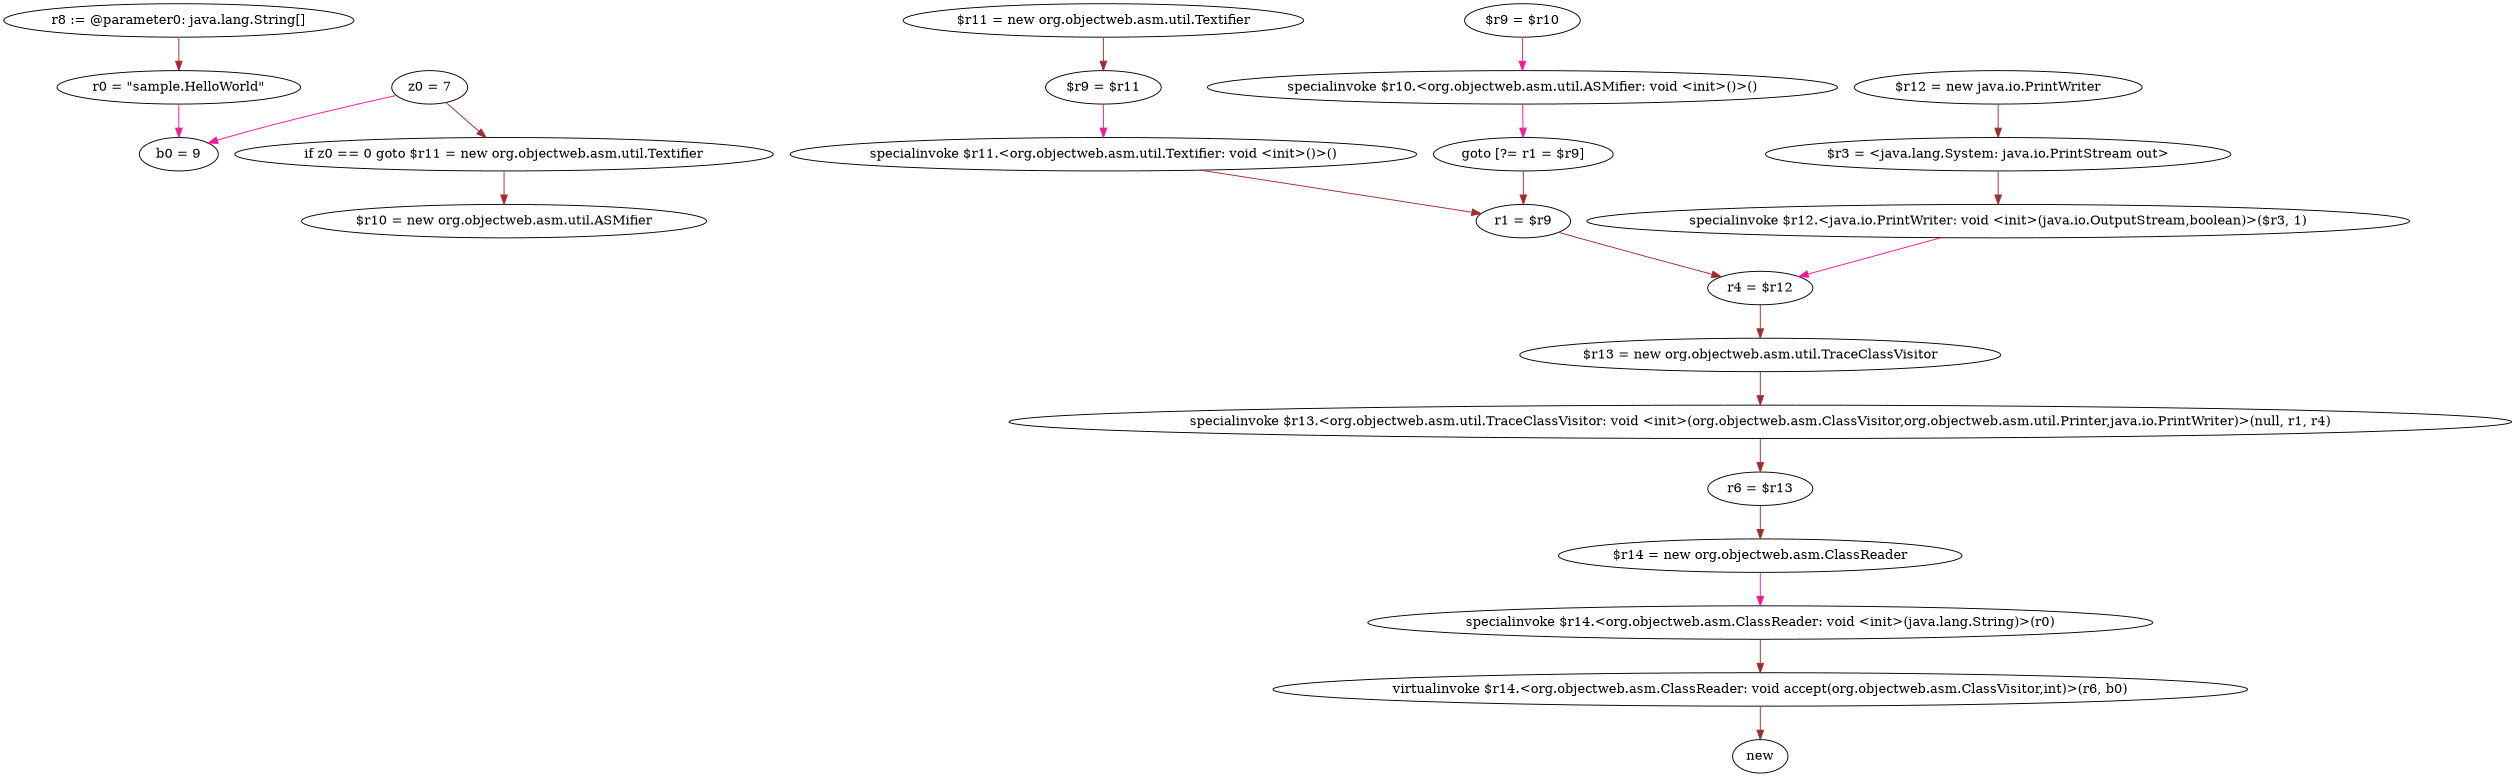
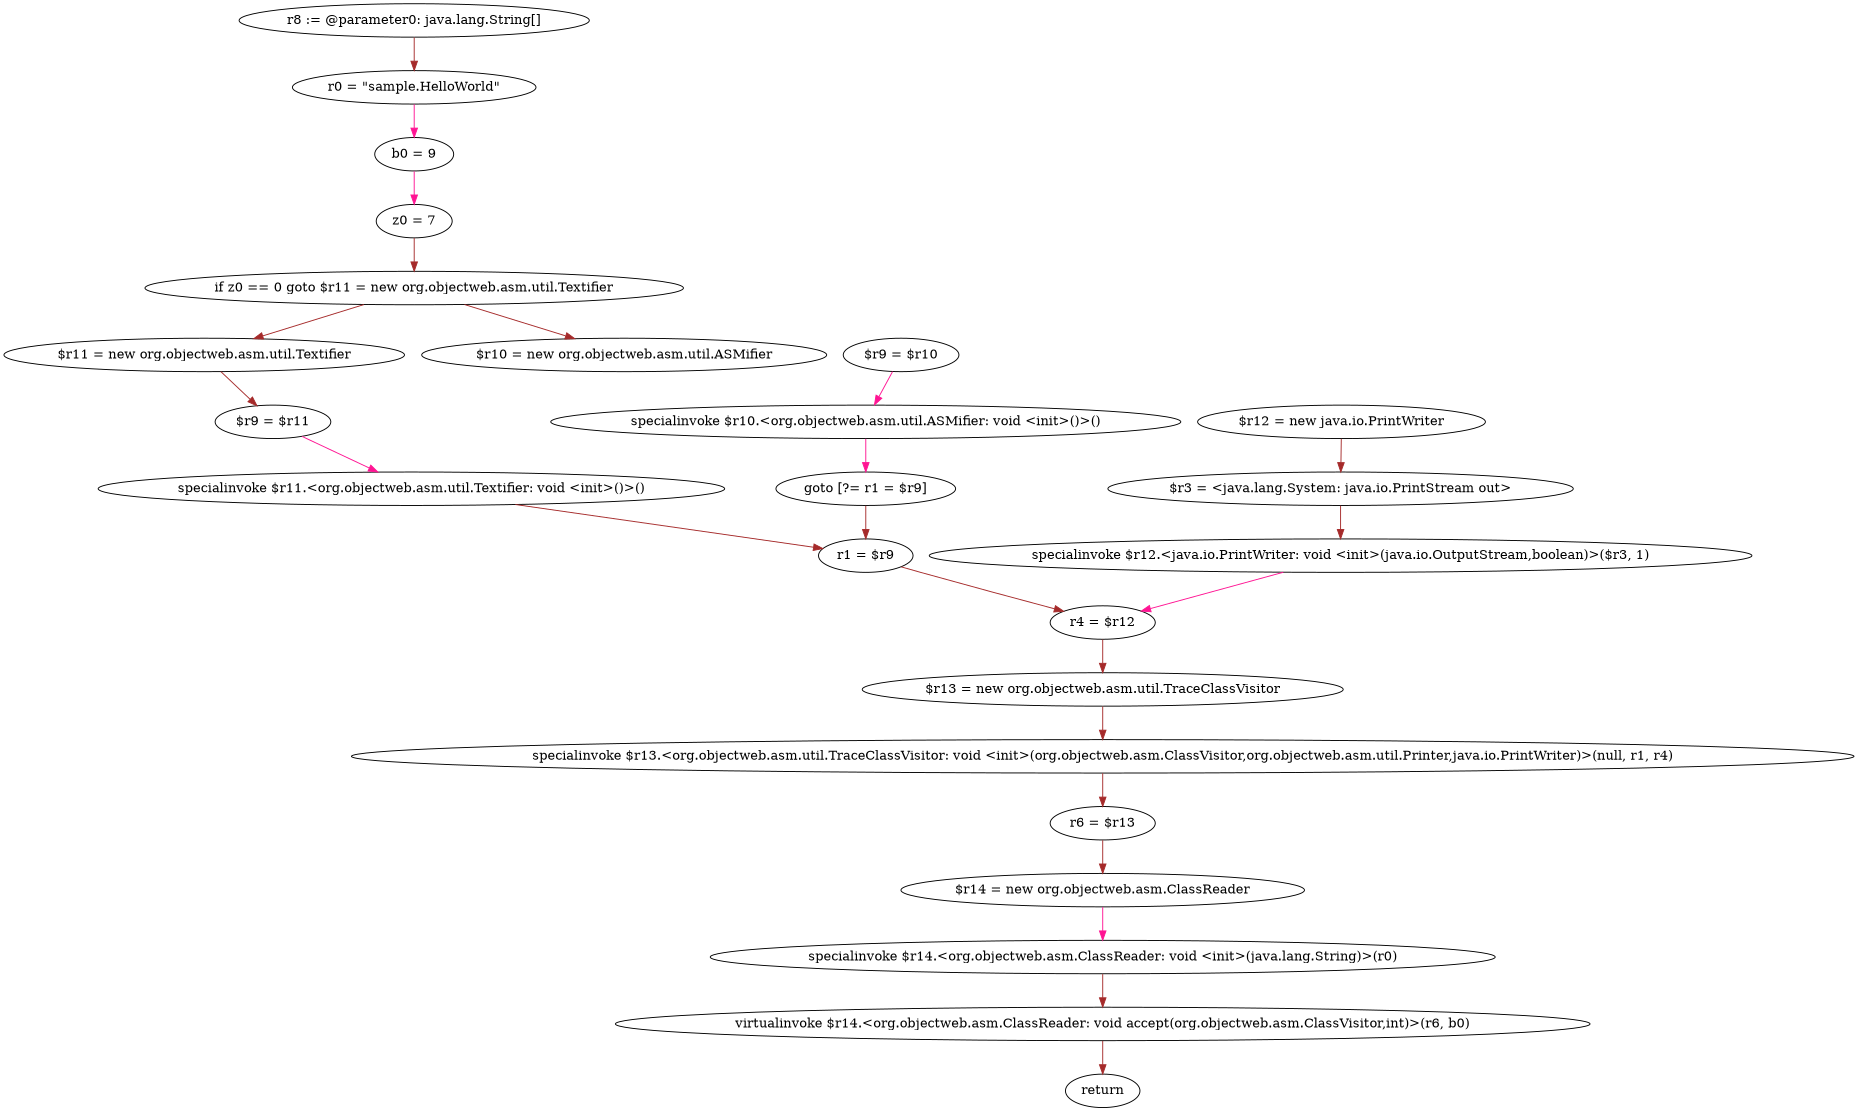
edge "z0 = 7" -> "b0 = 9": reversed
edge "if z0 == 0 goto $r11 = new org.objectweb.asm.util.Textifier" -> "$r11 = new org.objectweb.asm.util.Textifier": added
node "new": label "new" -> "return"
